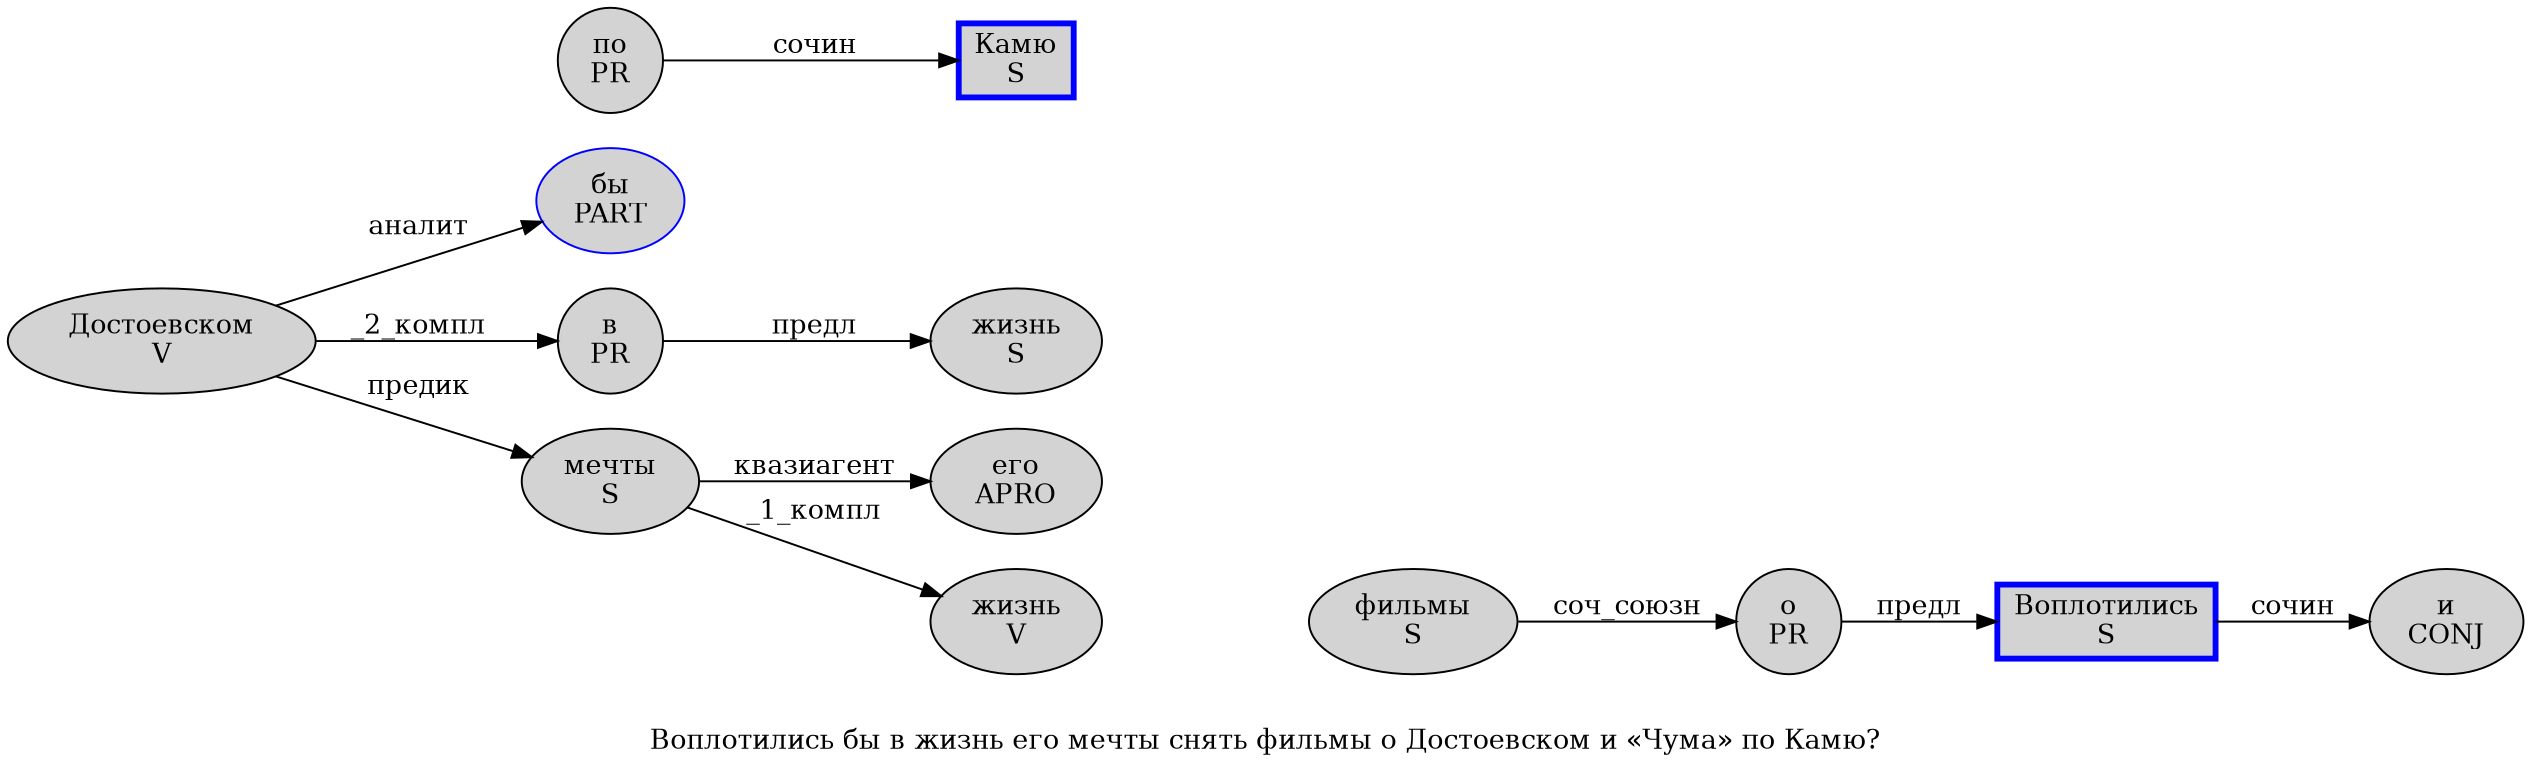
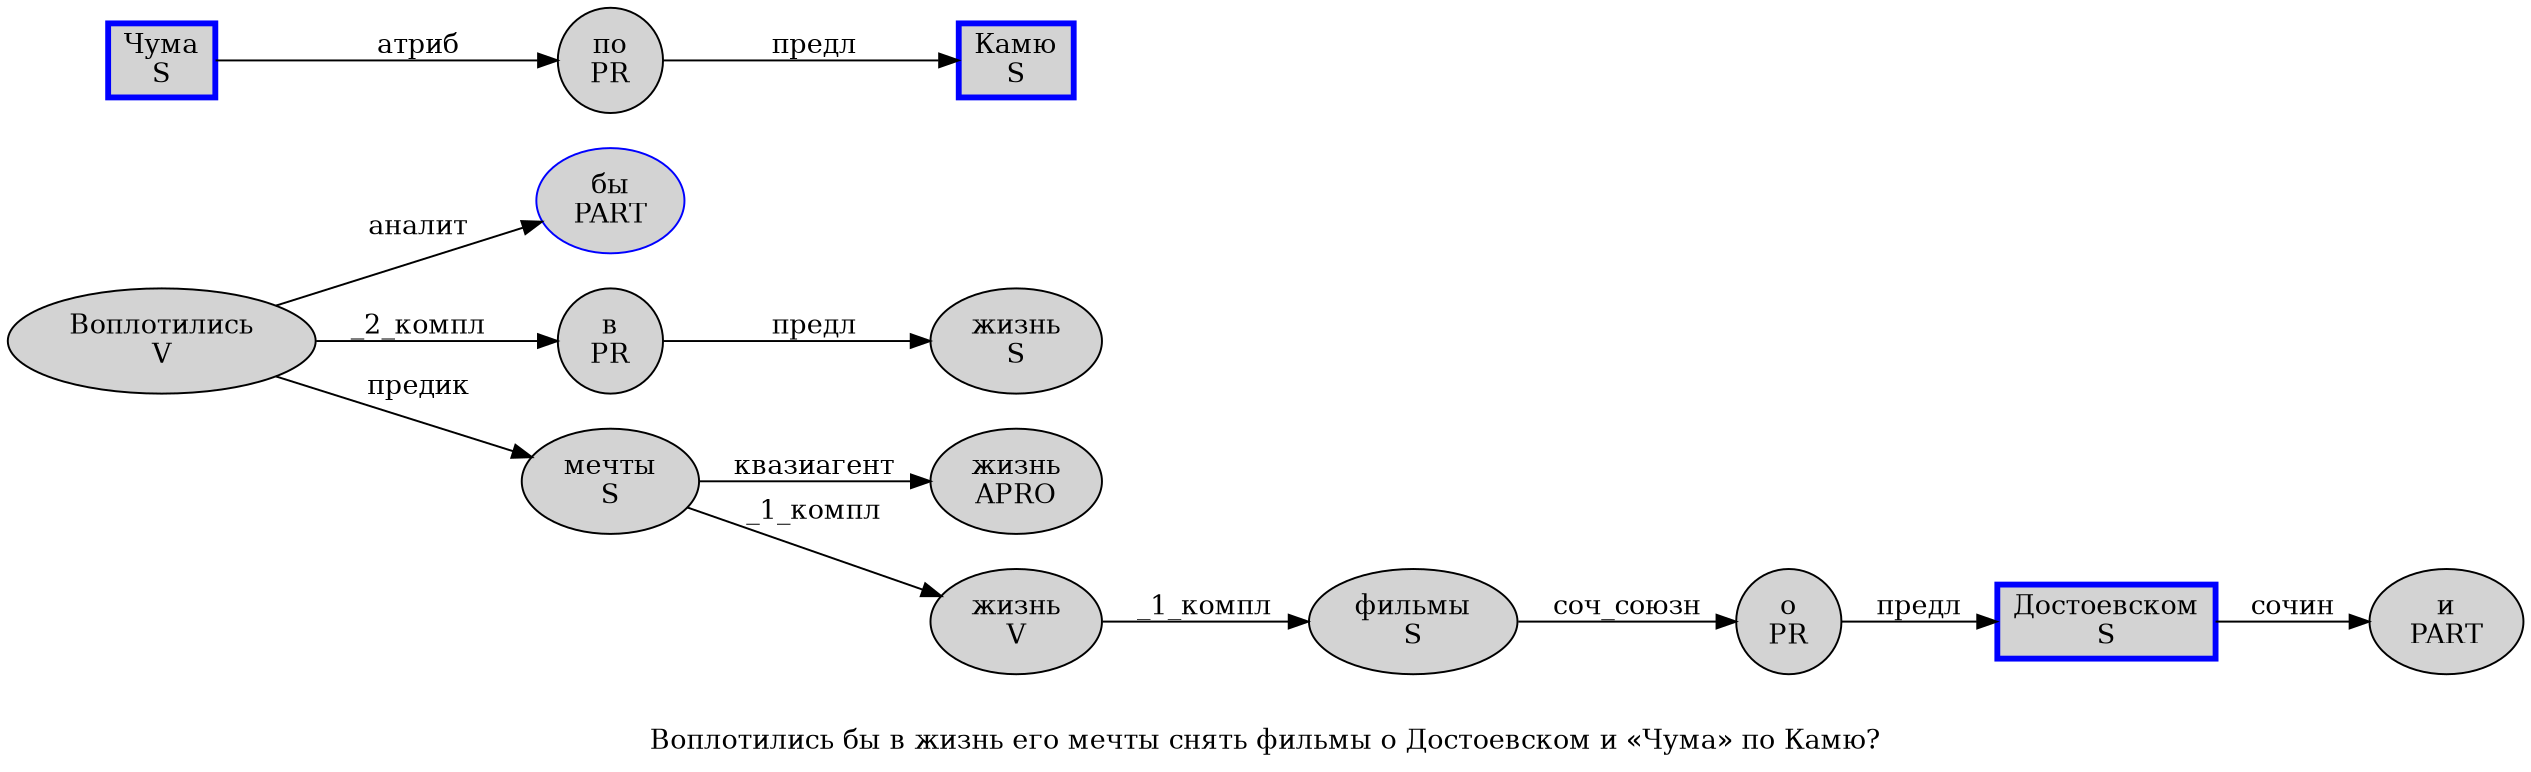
edge "по PR" -> "Камю S": label "сочин" -> "предл"
node "Чума S": added
node "Достоевском V": label "Достоевском V" -> "Воплотились V"
node "его APRO": label "его APRO" -> "жизнь APRO"
edge "жизнь V" -> "фильмы S": added, label "_1_компл"
node "Воплотились S": label "Воплотились S" -> "Достоевском S"
node "и CONJ": label "и CONJ" -> "и PART"
